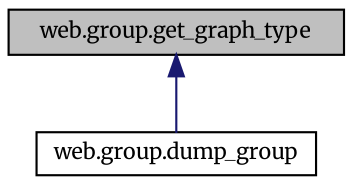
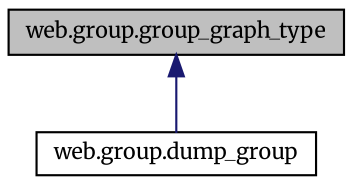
node "web.group.get_graph_type": label "web.group.get_graph_type" -> "web.group.group_graph_type"
